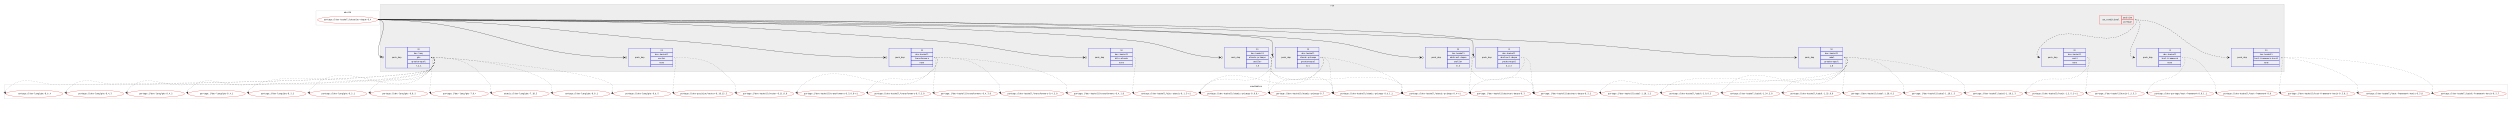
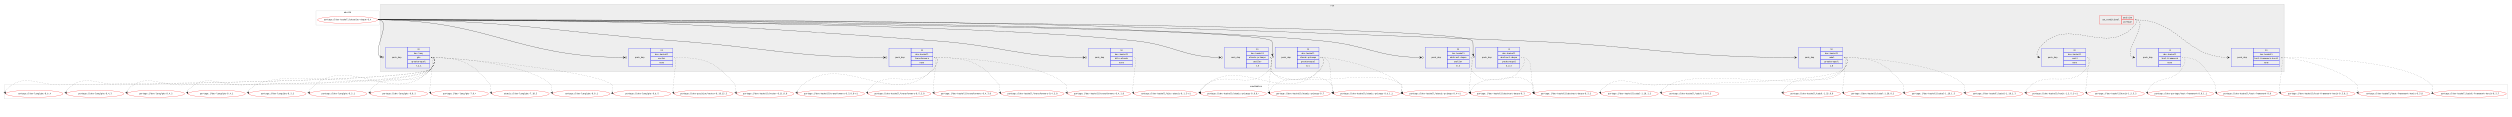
node "portage://dev-haskell/cabal-1.24.2.0": removed
